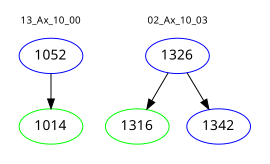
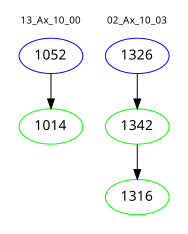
edge "1326" -> "1316": now "1342" -> "1316"
node "1342": color blue -> green
